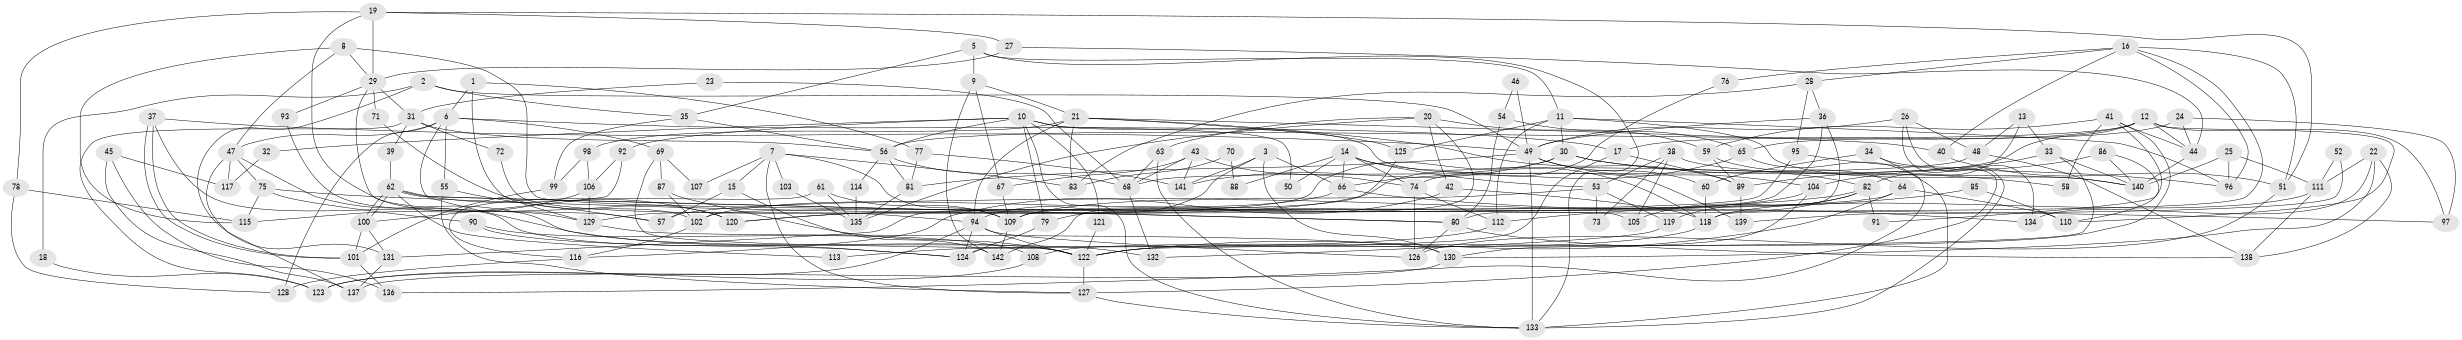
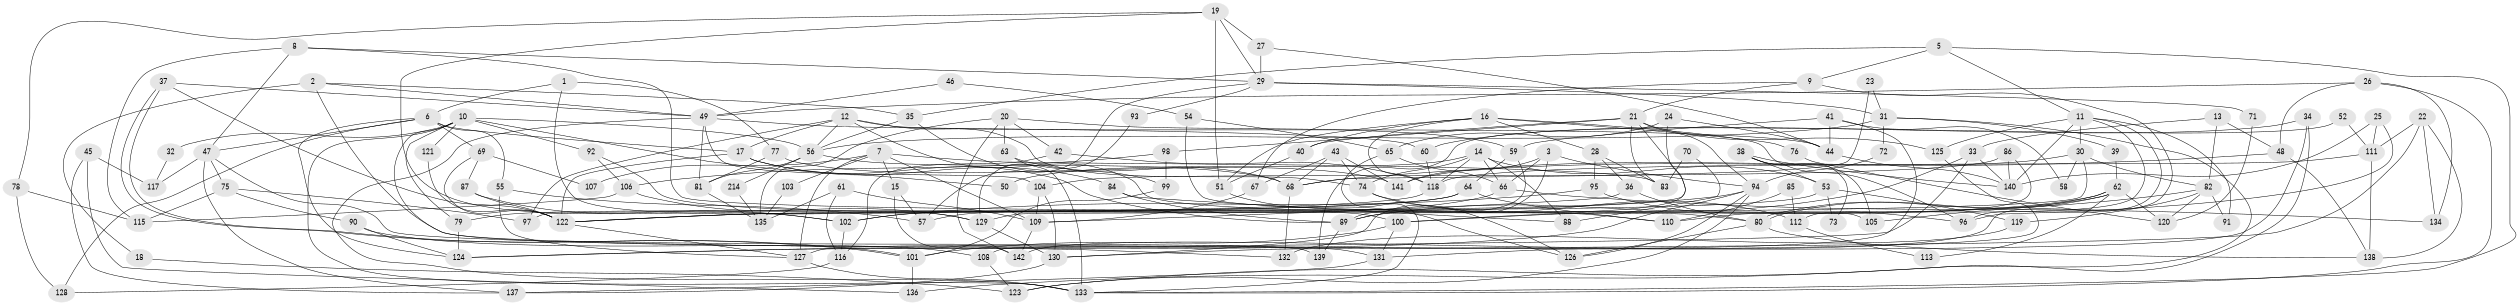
edge "36" -- "49": removed
node "114": label "114" -> "214"
node "84": added
edge "41" -- "91": now "11" -- "91"
